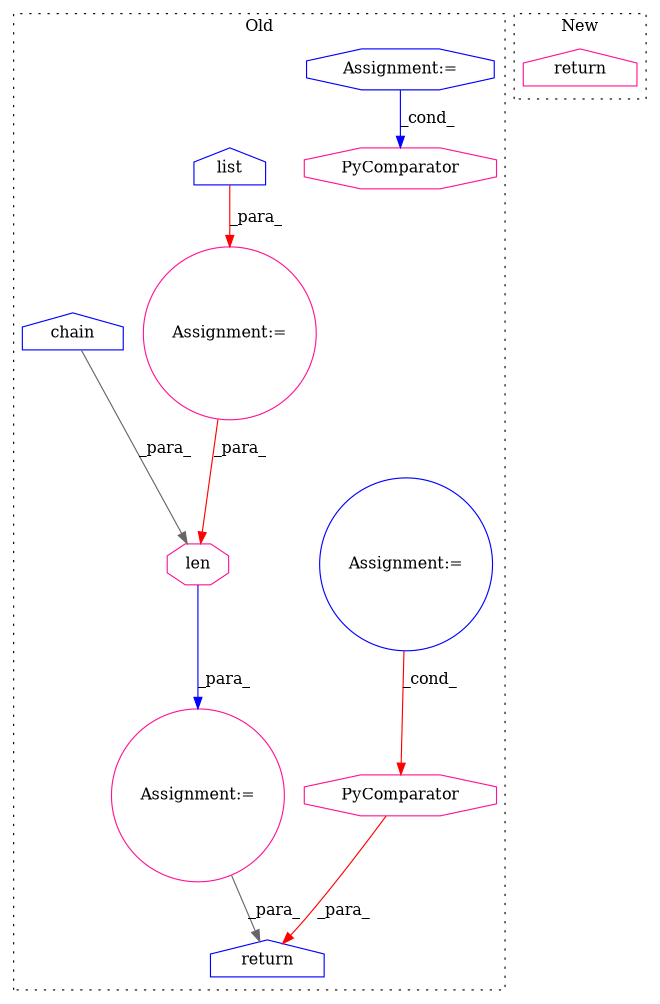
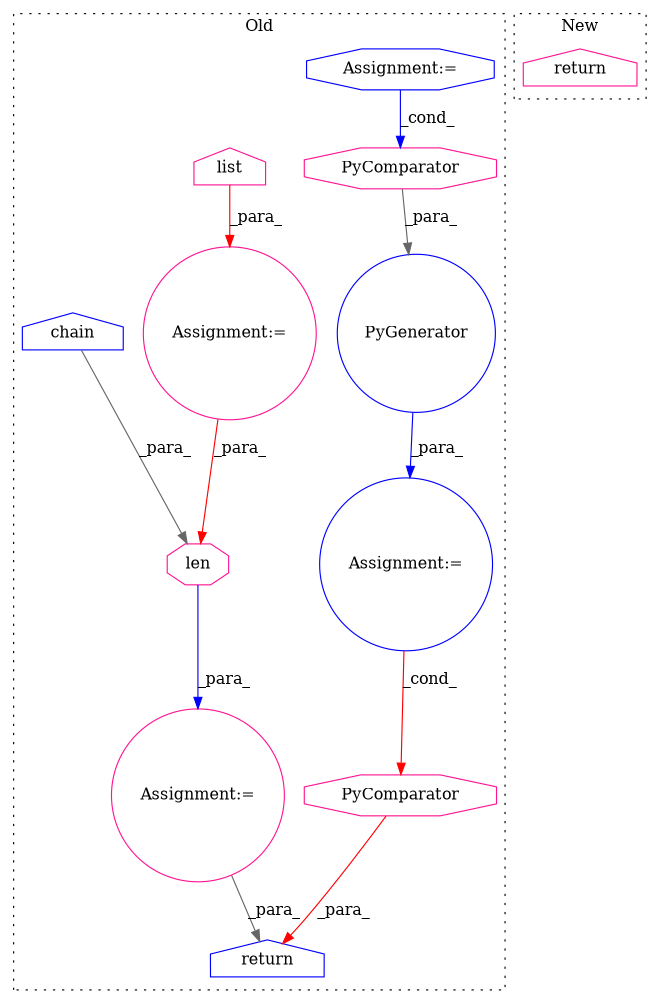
node "list": color blue -> deeppink
node "PyGenerator": added
